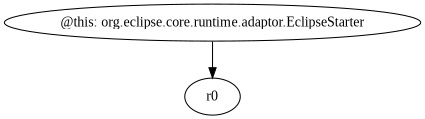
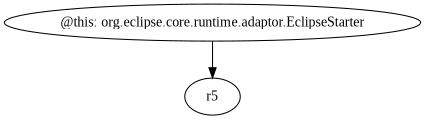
node "r0": label "r0" -> "r5"
